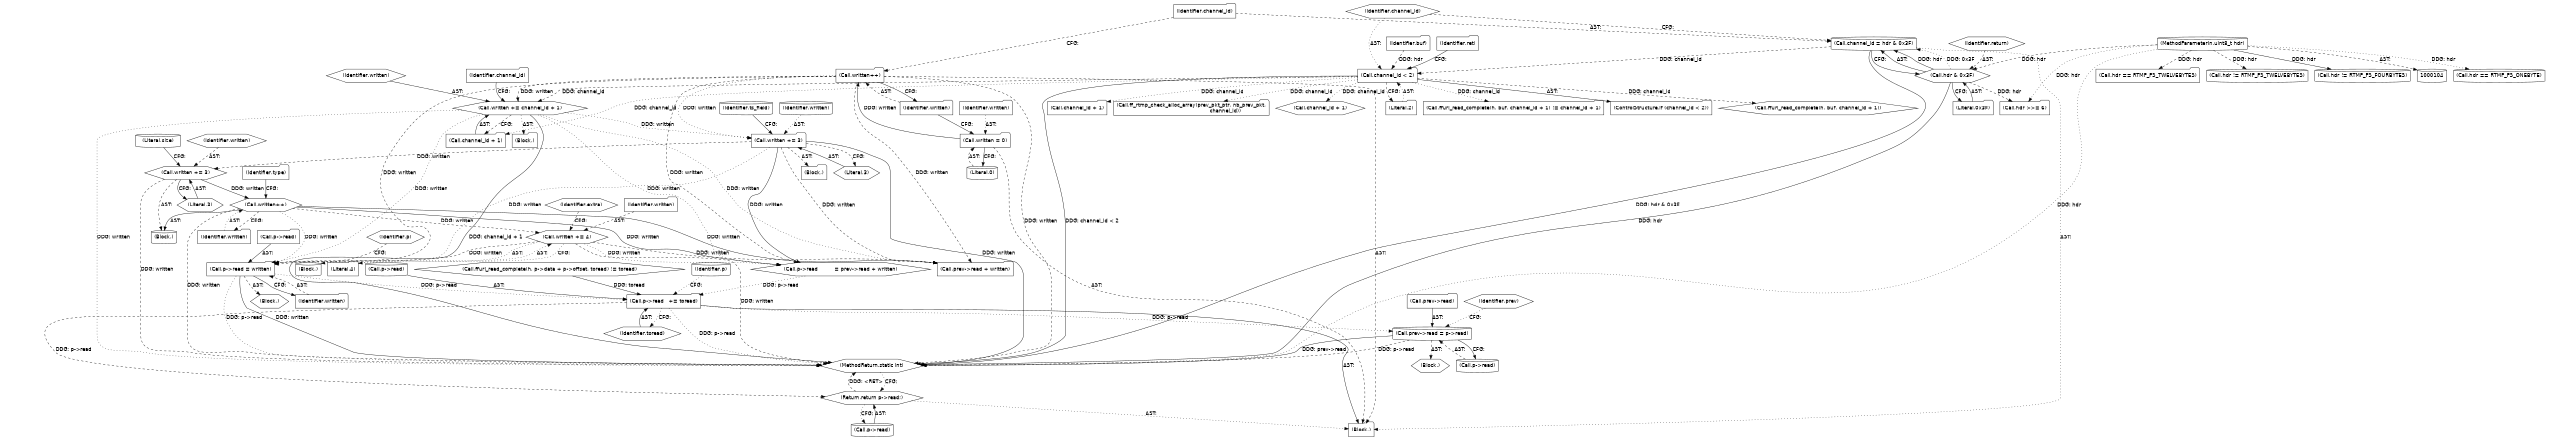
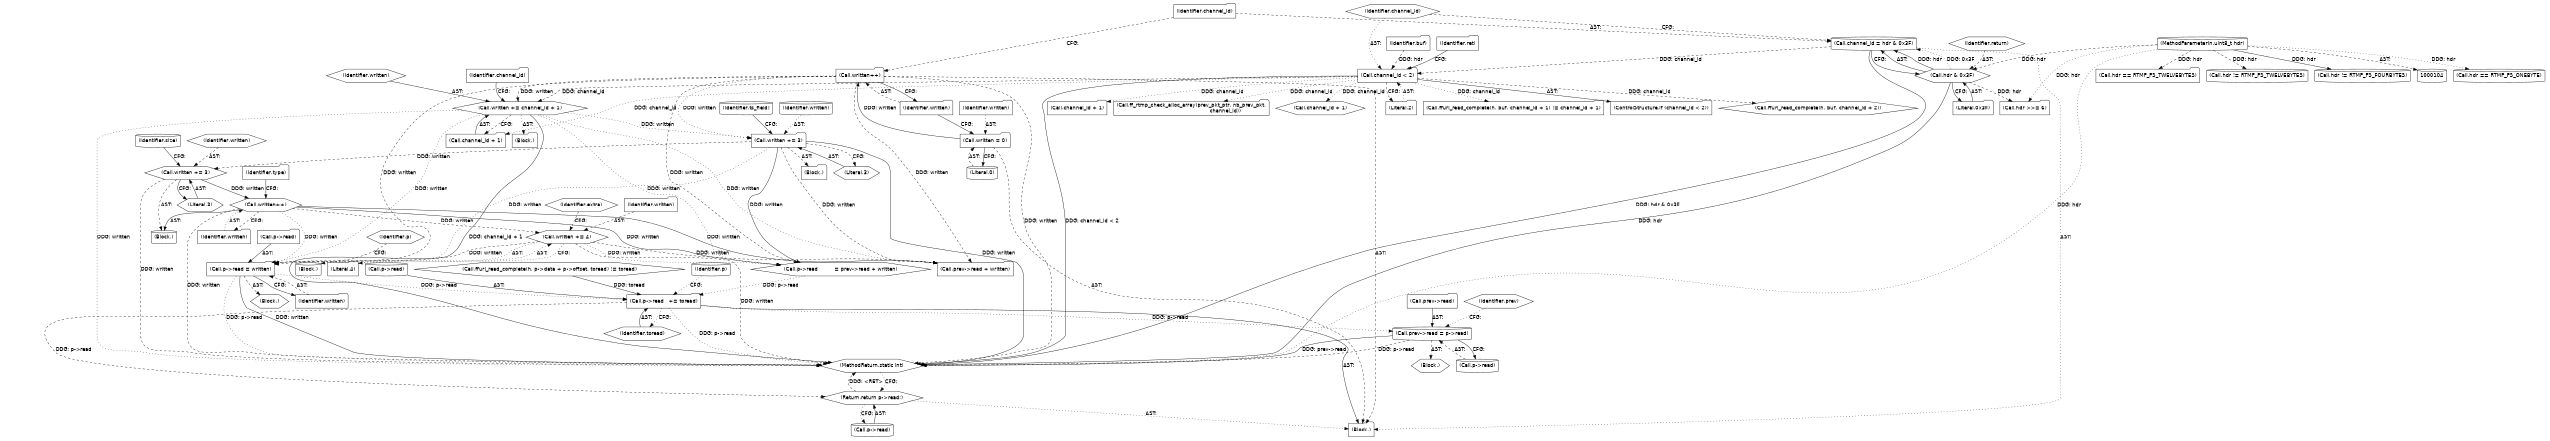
node "(Call,ffurl_read_complete(h, buf, channel_id + 1))": label "(Call,ffurl_read_complete(h, buf, channel_id + 1))" -> "(Call,ffurl_read_complete(h, buf, channel_id + 2))"
node "(Literal,size)": label "(Literal,size)" -> "(Identifier,size)"
